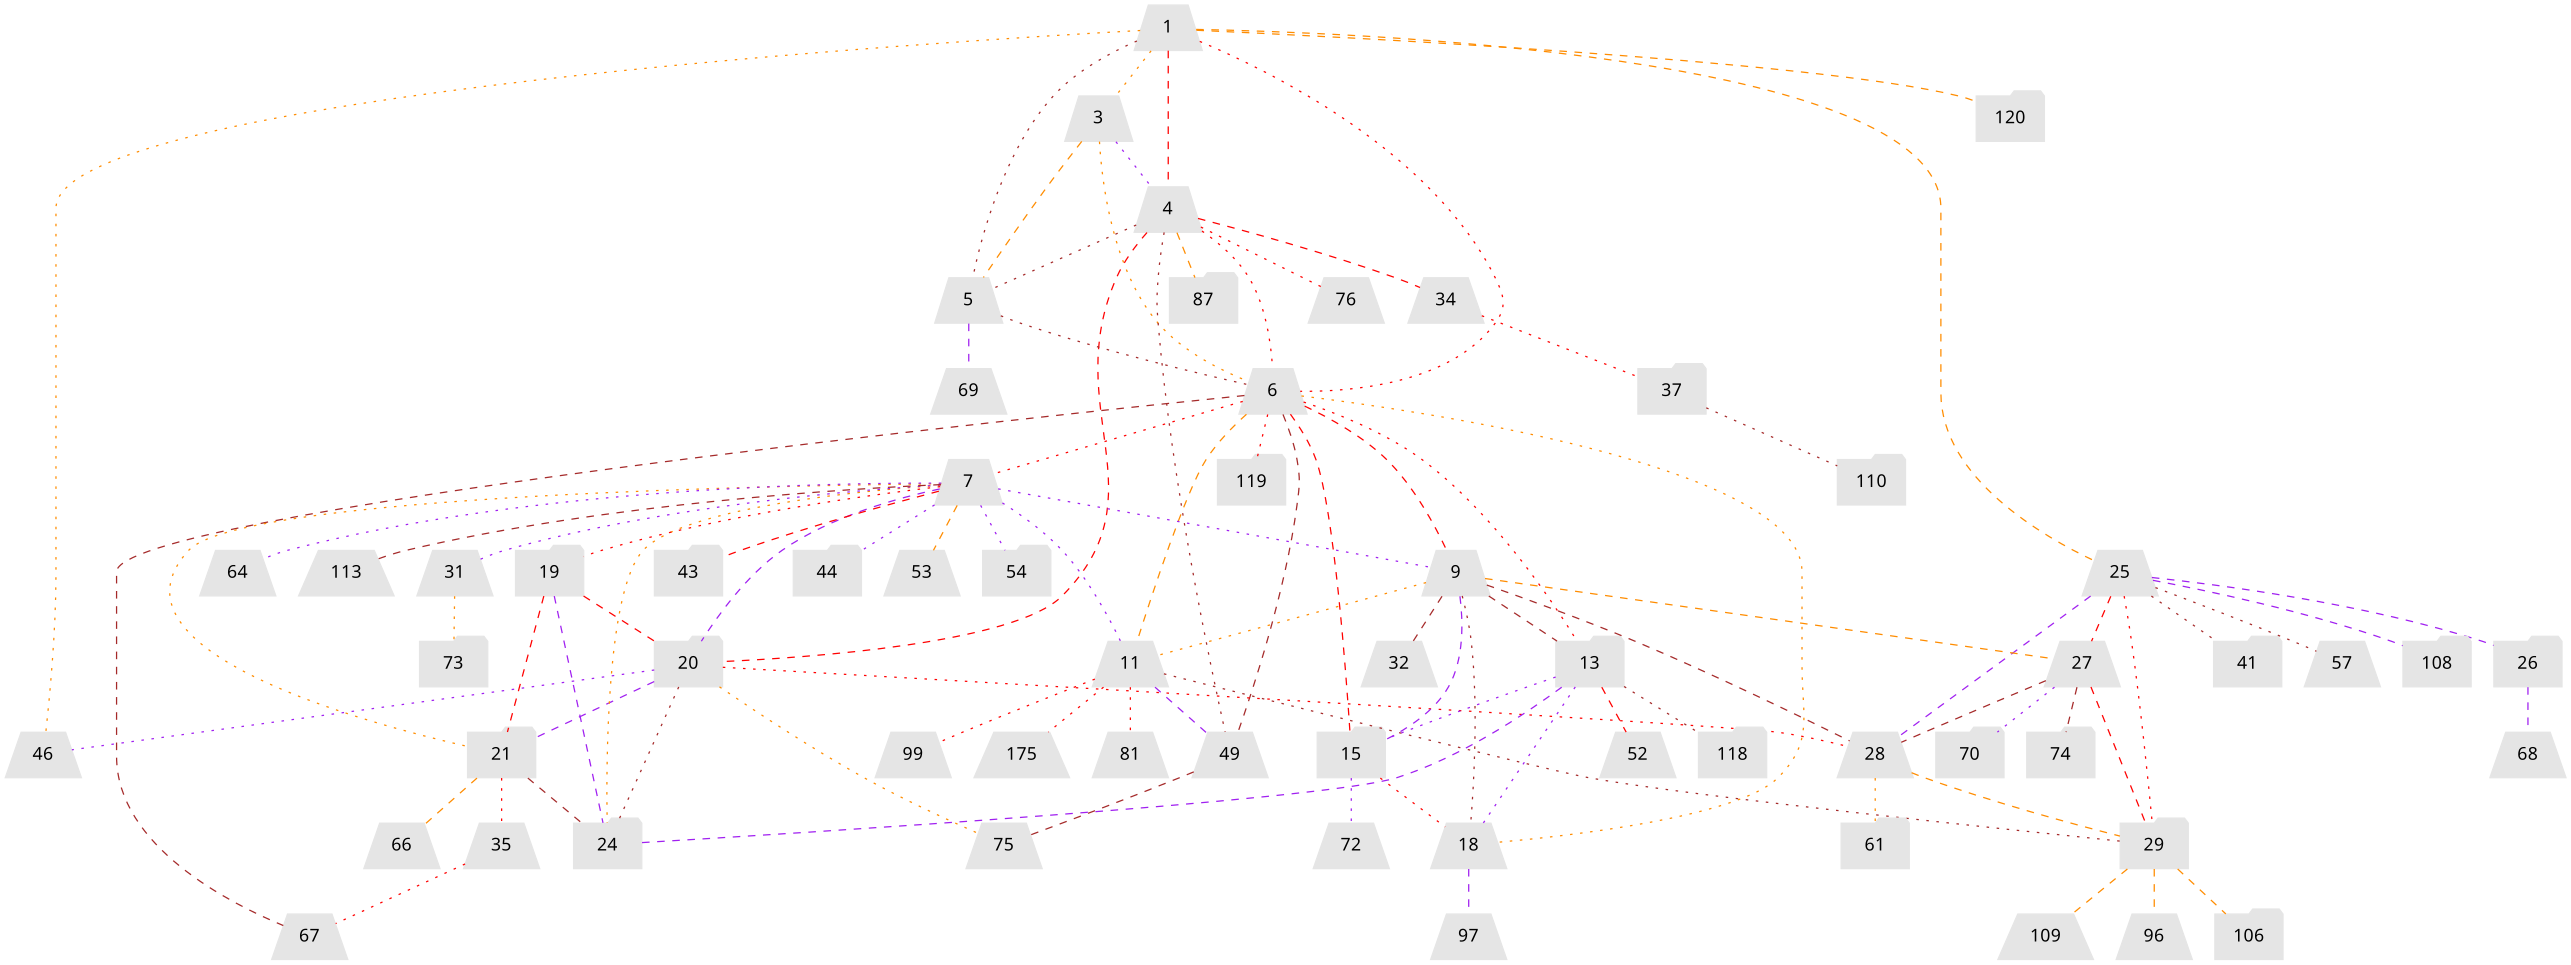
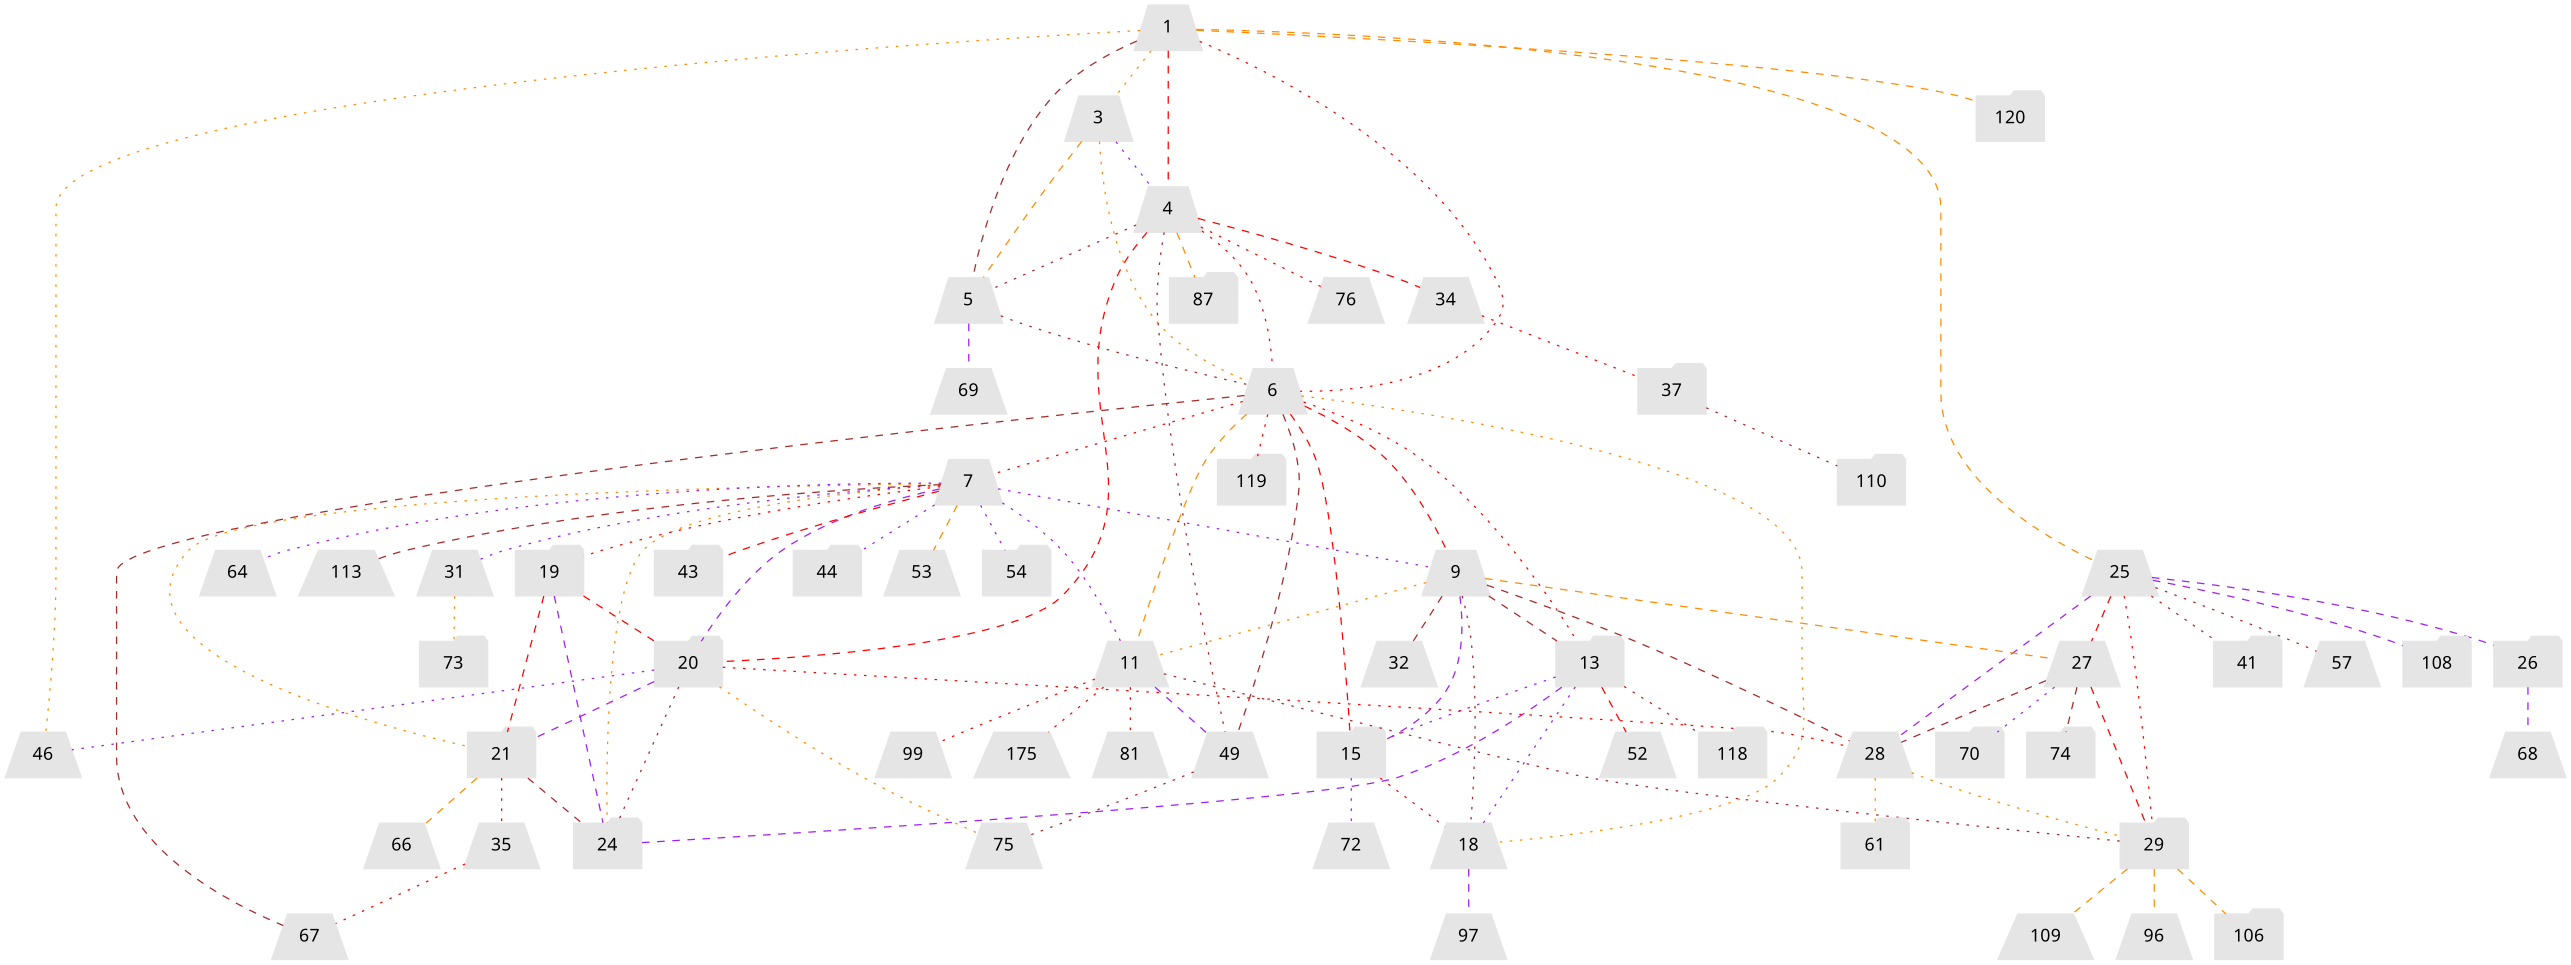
edge "1" -- "5": style dotted -> dashed
edge "49" -- "75": style dashed -> dotted
edge "28" -- "29": style dashed -> dotted
